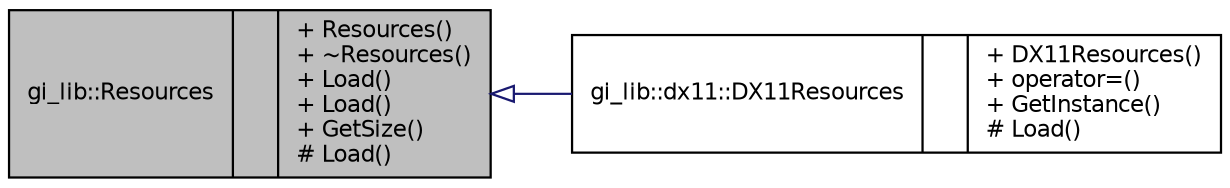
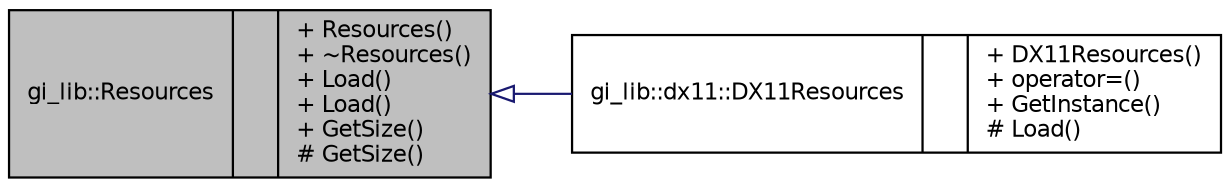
node "gi_lib::Resources": text "# Load()" -> "# GetSize()"
